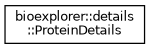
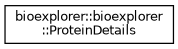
node "bioexplorer::details ::ProteinDetails": label "bioexplorer::details ::ProteinDetails" -> "bioexplorer::bioexplorer ::ProteinDetails"
